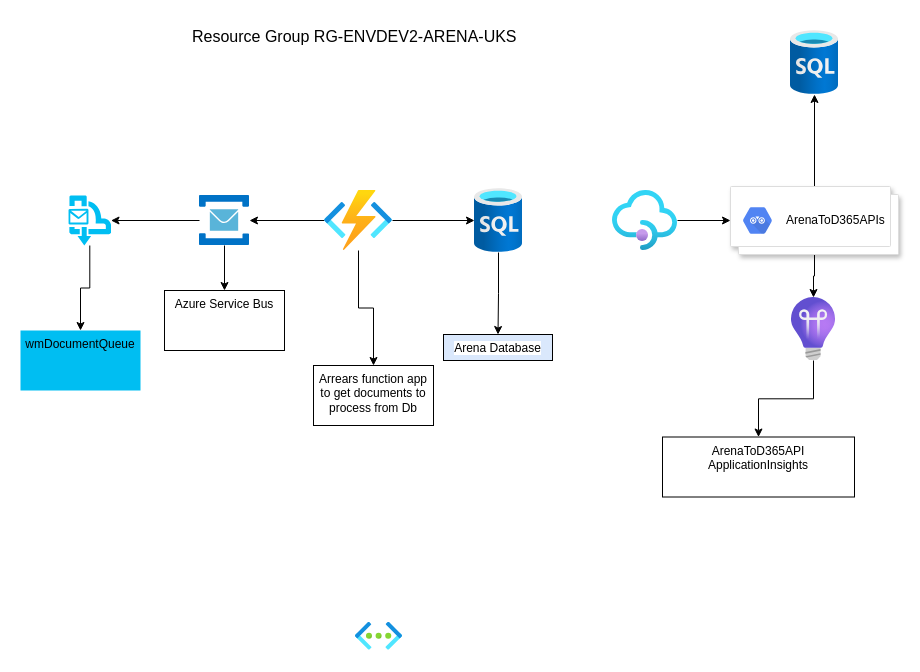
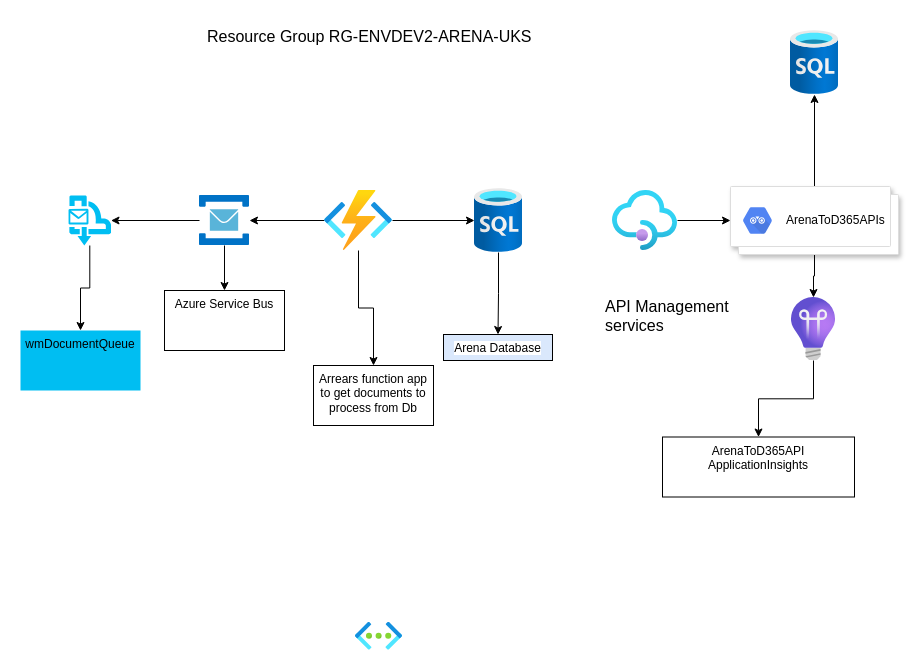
node "Resource Group RG-ENVDEV2-ARENA-UKS": moved (396, 36) -> (411, 36)
node "API Management services": added
